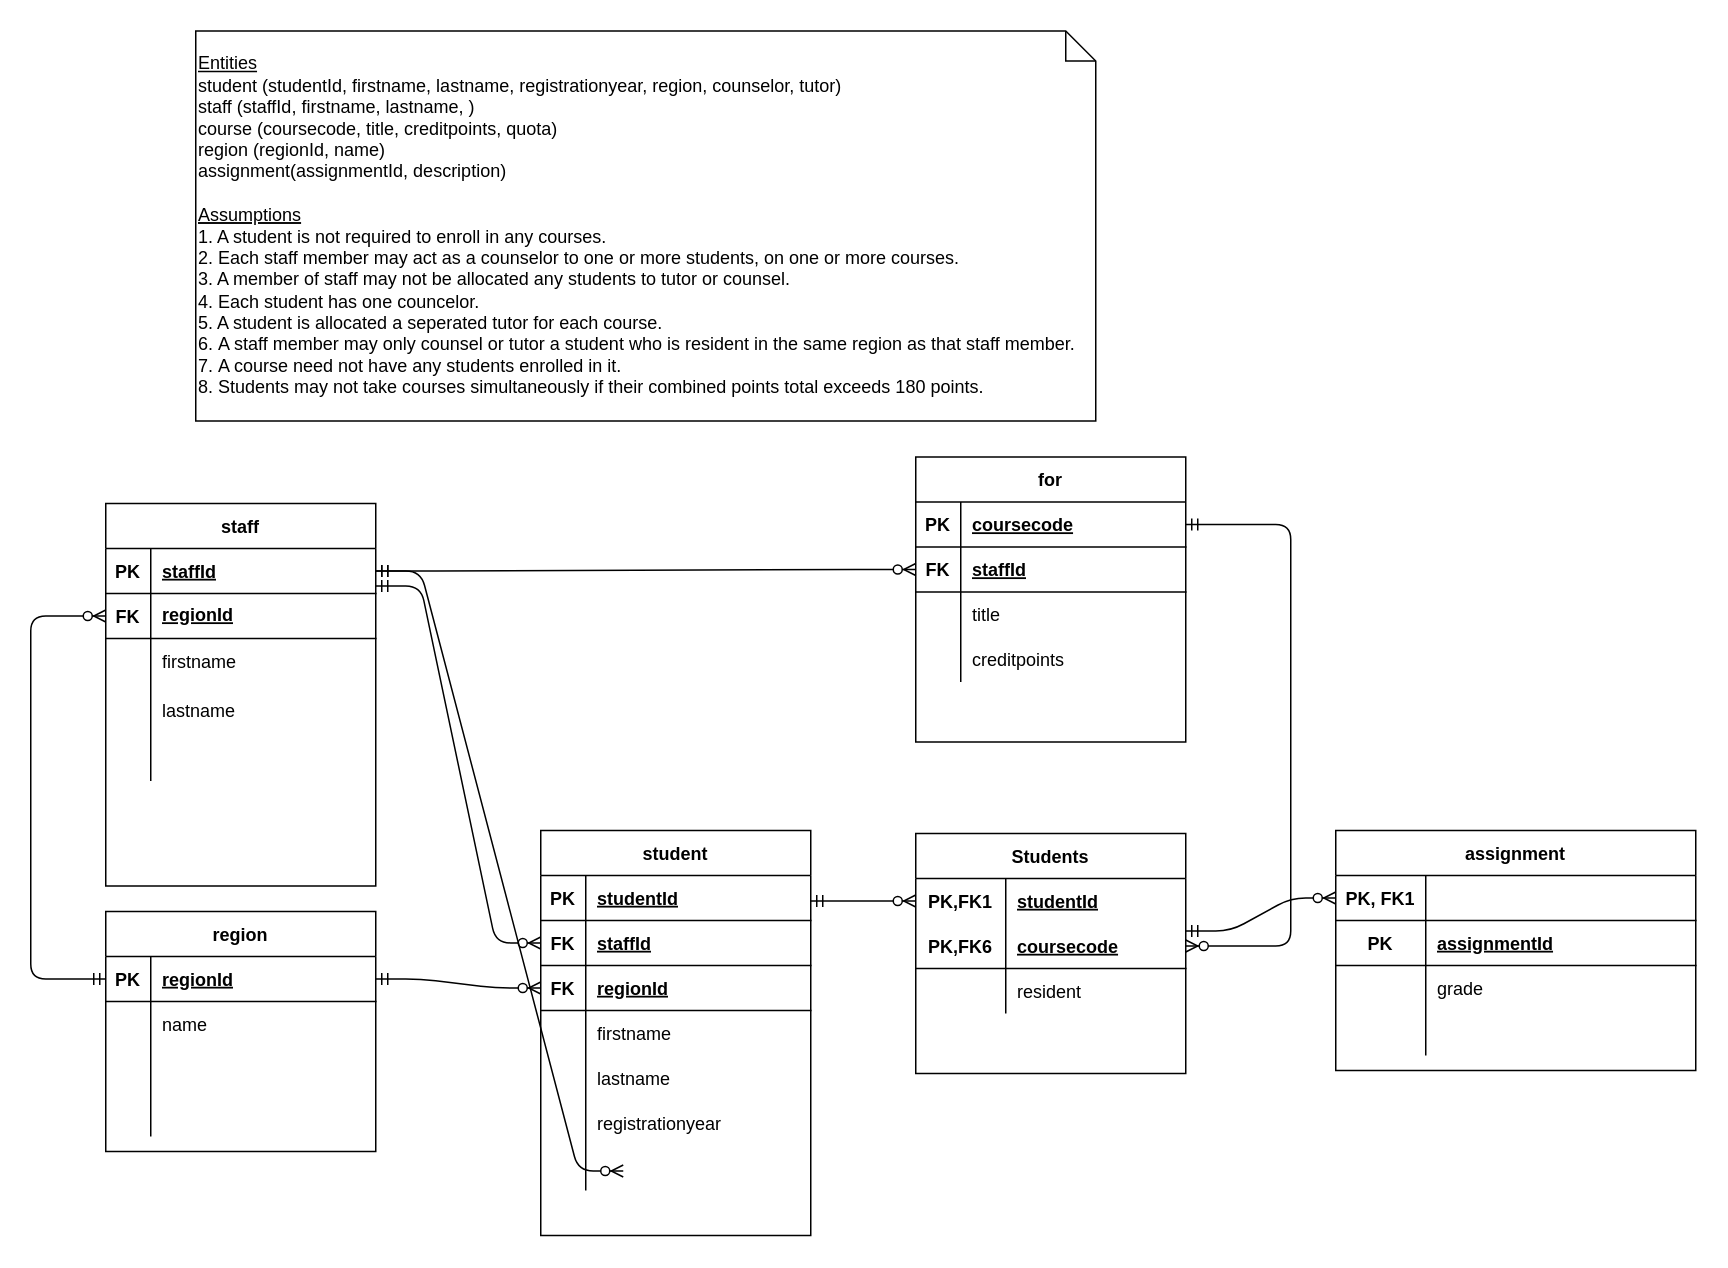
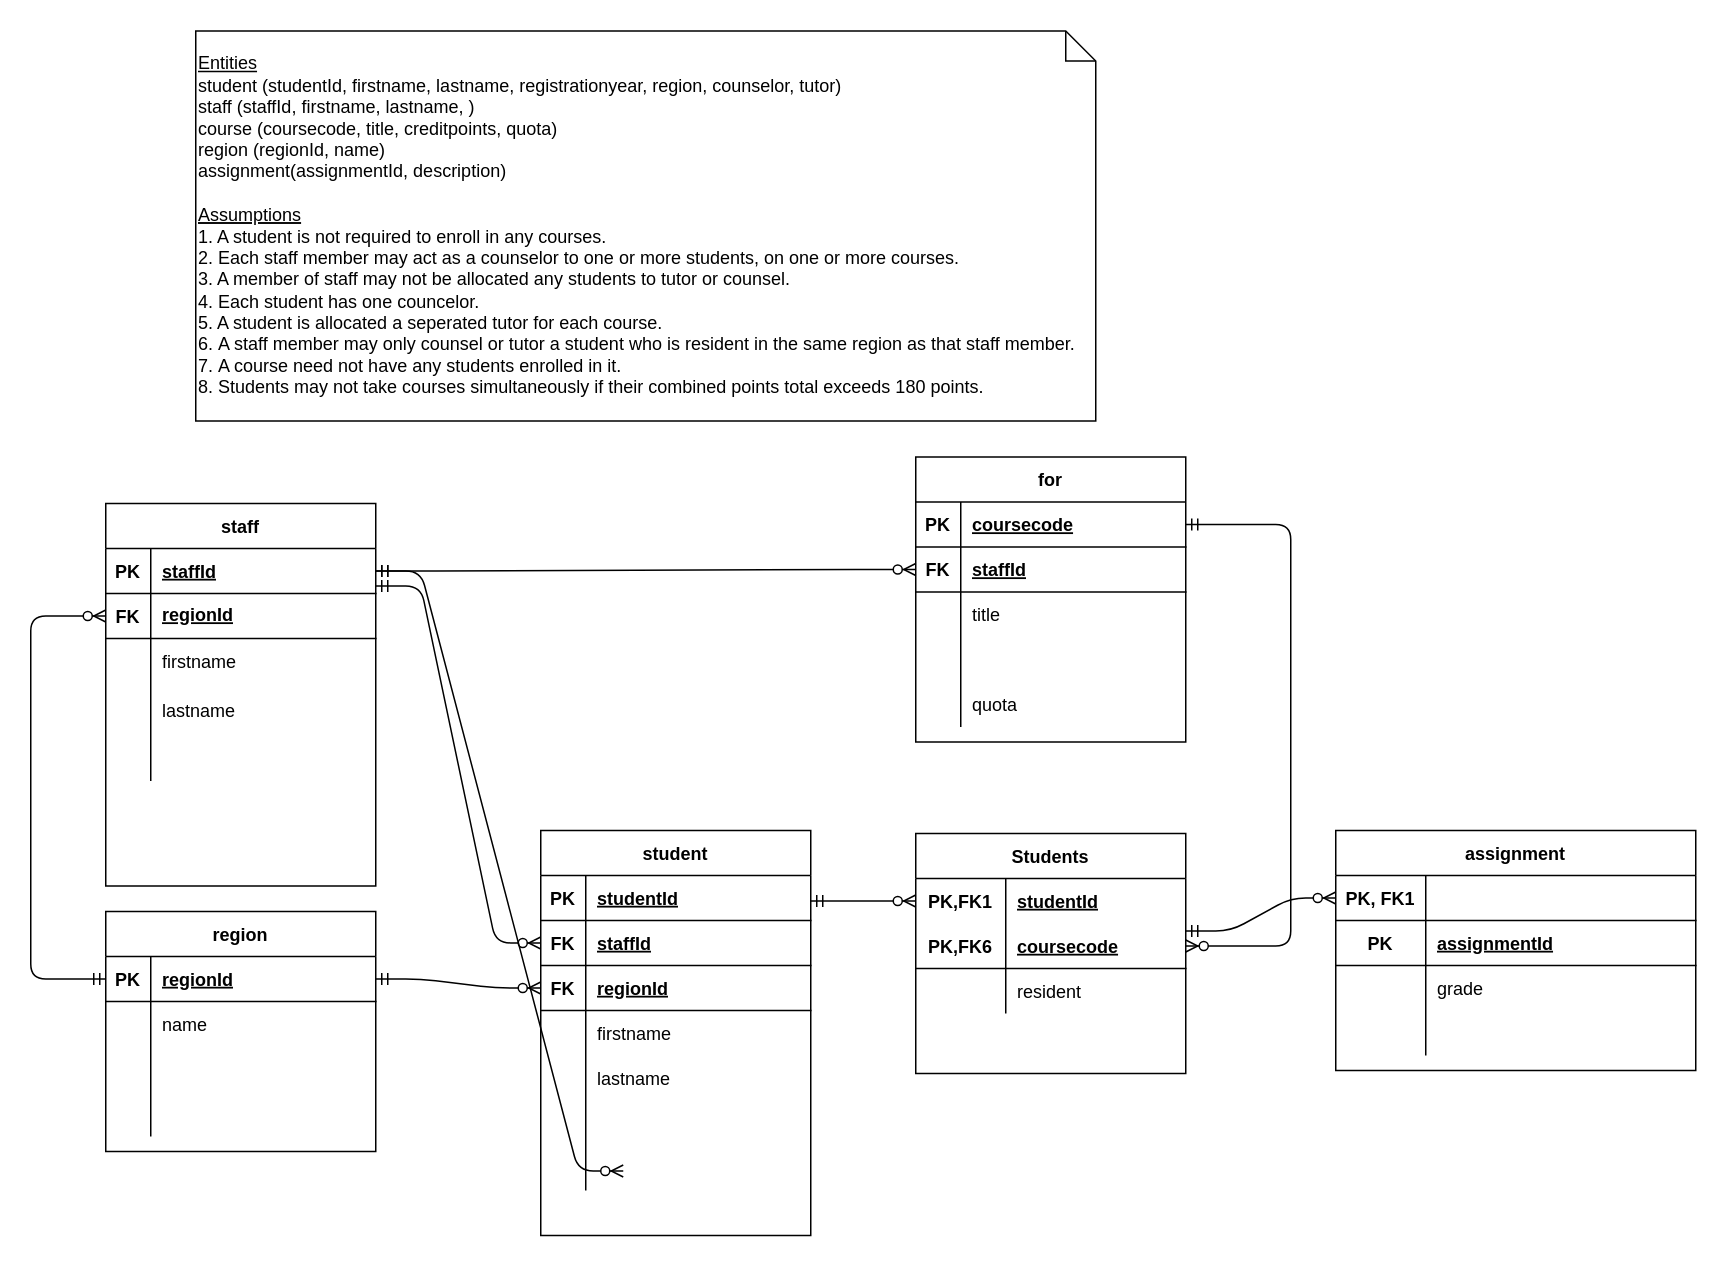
node "creditpoints": removed
node "quota": added
node "registrationyear": removed
